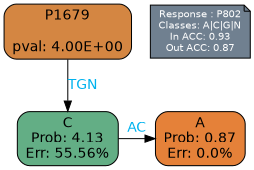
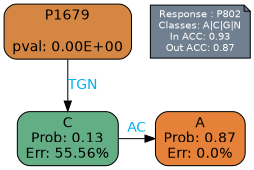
node "P1679 pval: 4.00E+00": label "P1679 pval: 4.00E+00" -> "P1679 pval: 0.00E+00"
node "C Prob: 4.13 Err: 55.56%": label "C Prob: 4.13 Err: 55.56%" -> "C Prob: 0.13 Err: 55.56%"
